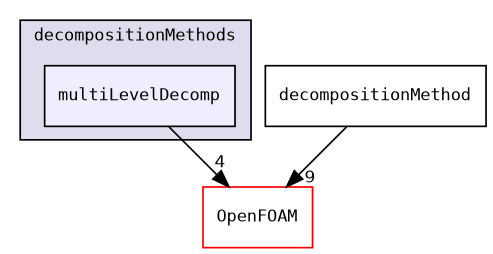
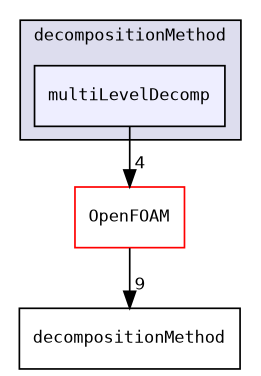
cluster "decompositionMethods": label "decompositionMethods" -> "decompositionMethod"
edge "decompositionMethod" -> "OpenFOAM": reversed
